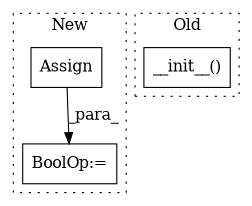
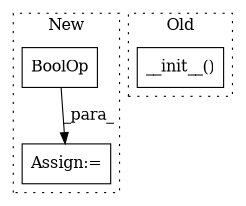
node "Assign": label "Assign" -> "BoolOp"
node "BoolOp:=": label "BoolOp:=" -> "Assign:="
